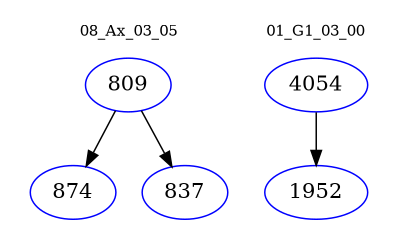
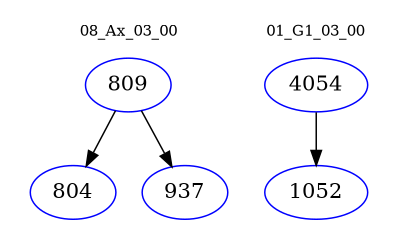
cluster "08_Ax_03_05": label "08_Ax_03_05" -> "08_Ax_03_00"
node "874": label "874" -> "804"
node "837": label "837" -> "937"
node "1952": label "1952" -> "1052"
